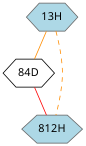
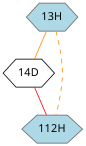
node "84D": label "84D" -> "14D"
node "812H": label "812H" -> "112H"
